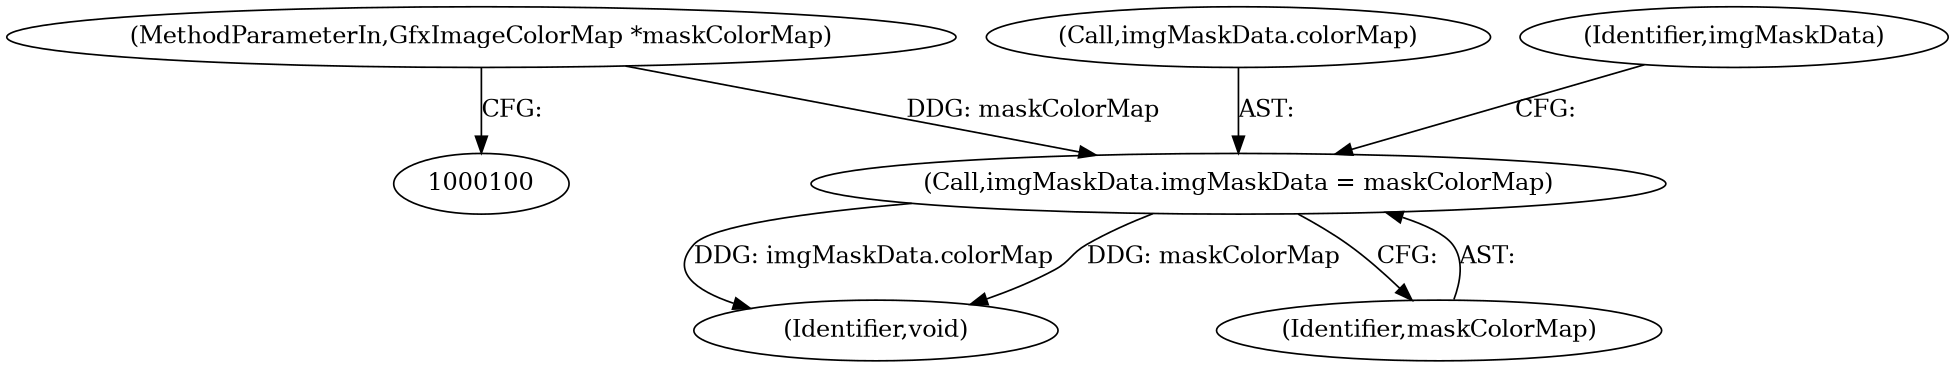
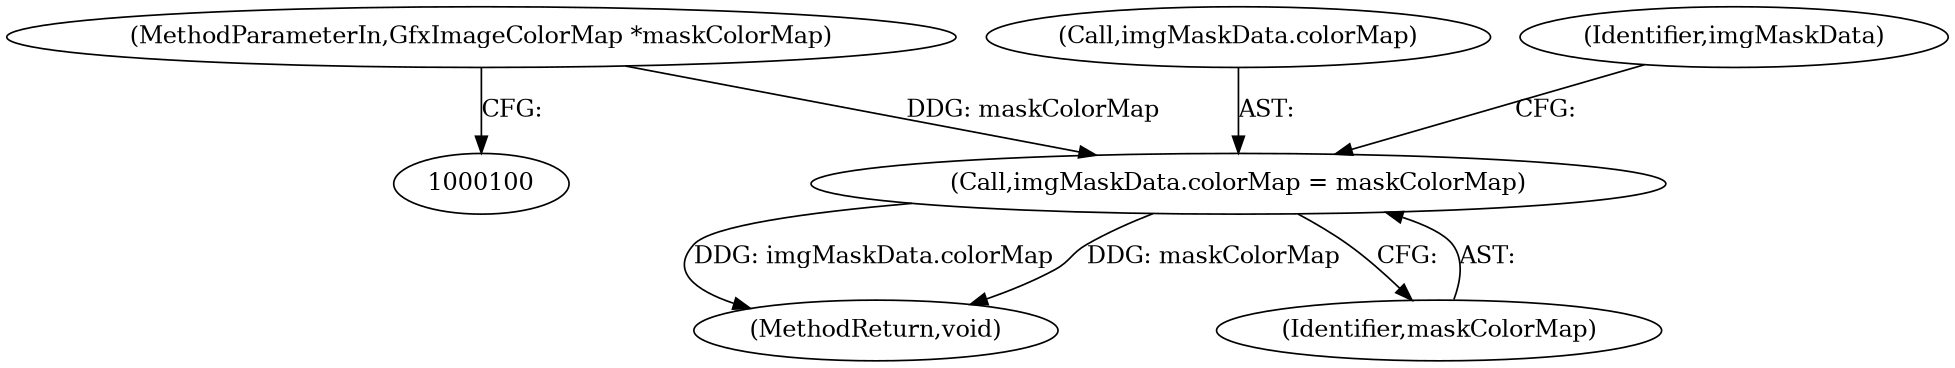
node "(Call,imgMaskData.imgMaskData = maskColorMap)": label "(Call,imgMaskData.imgMaskData = maskColorMap)" -> "(Call,imgMaskData.colorMap = maskColorMap)"
node "(Identifier,void)": label "(Identifier,void)" -> "(MethodReturn,void)"
